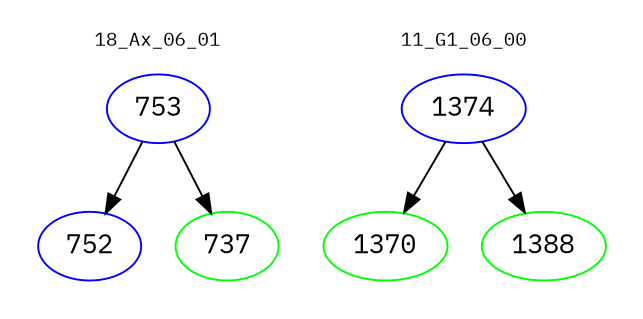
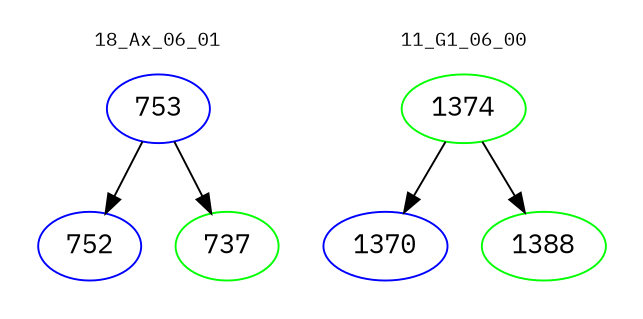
node "1374": color blue -> green
node "1370": color green -> blue
